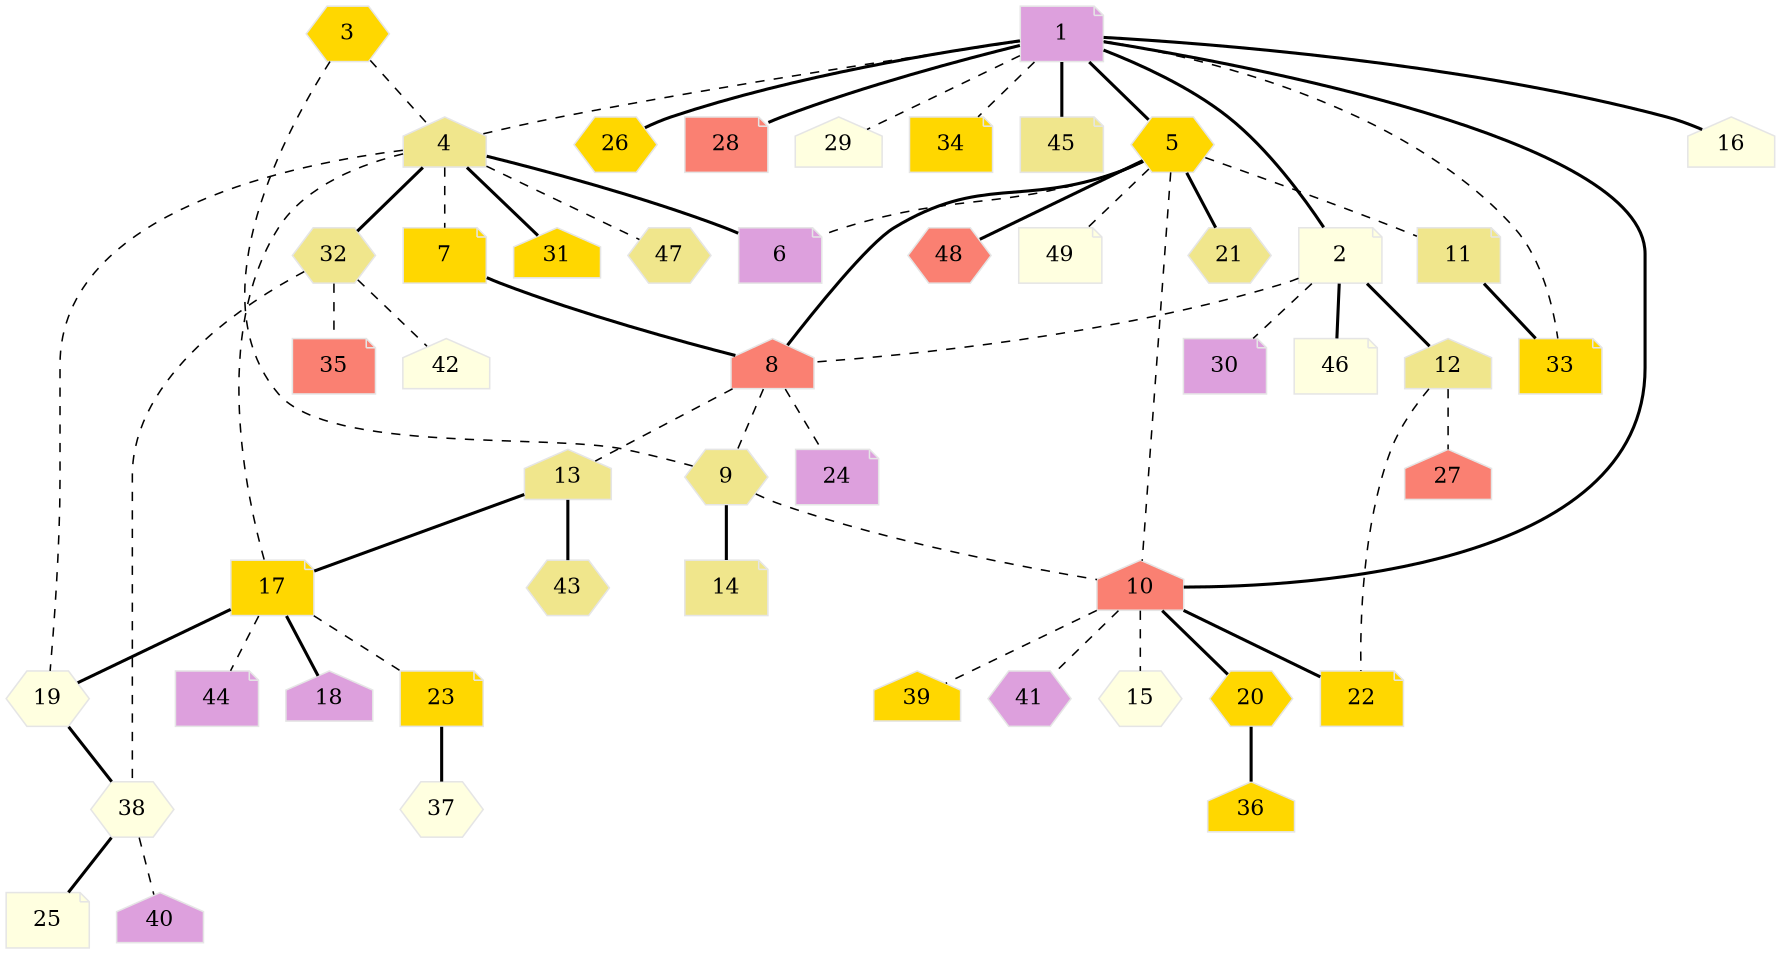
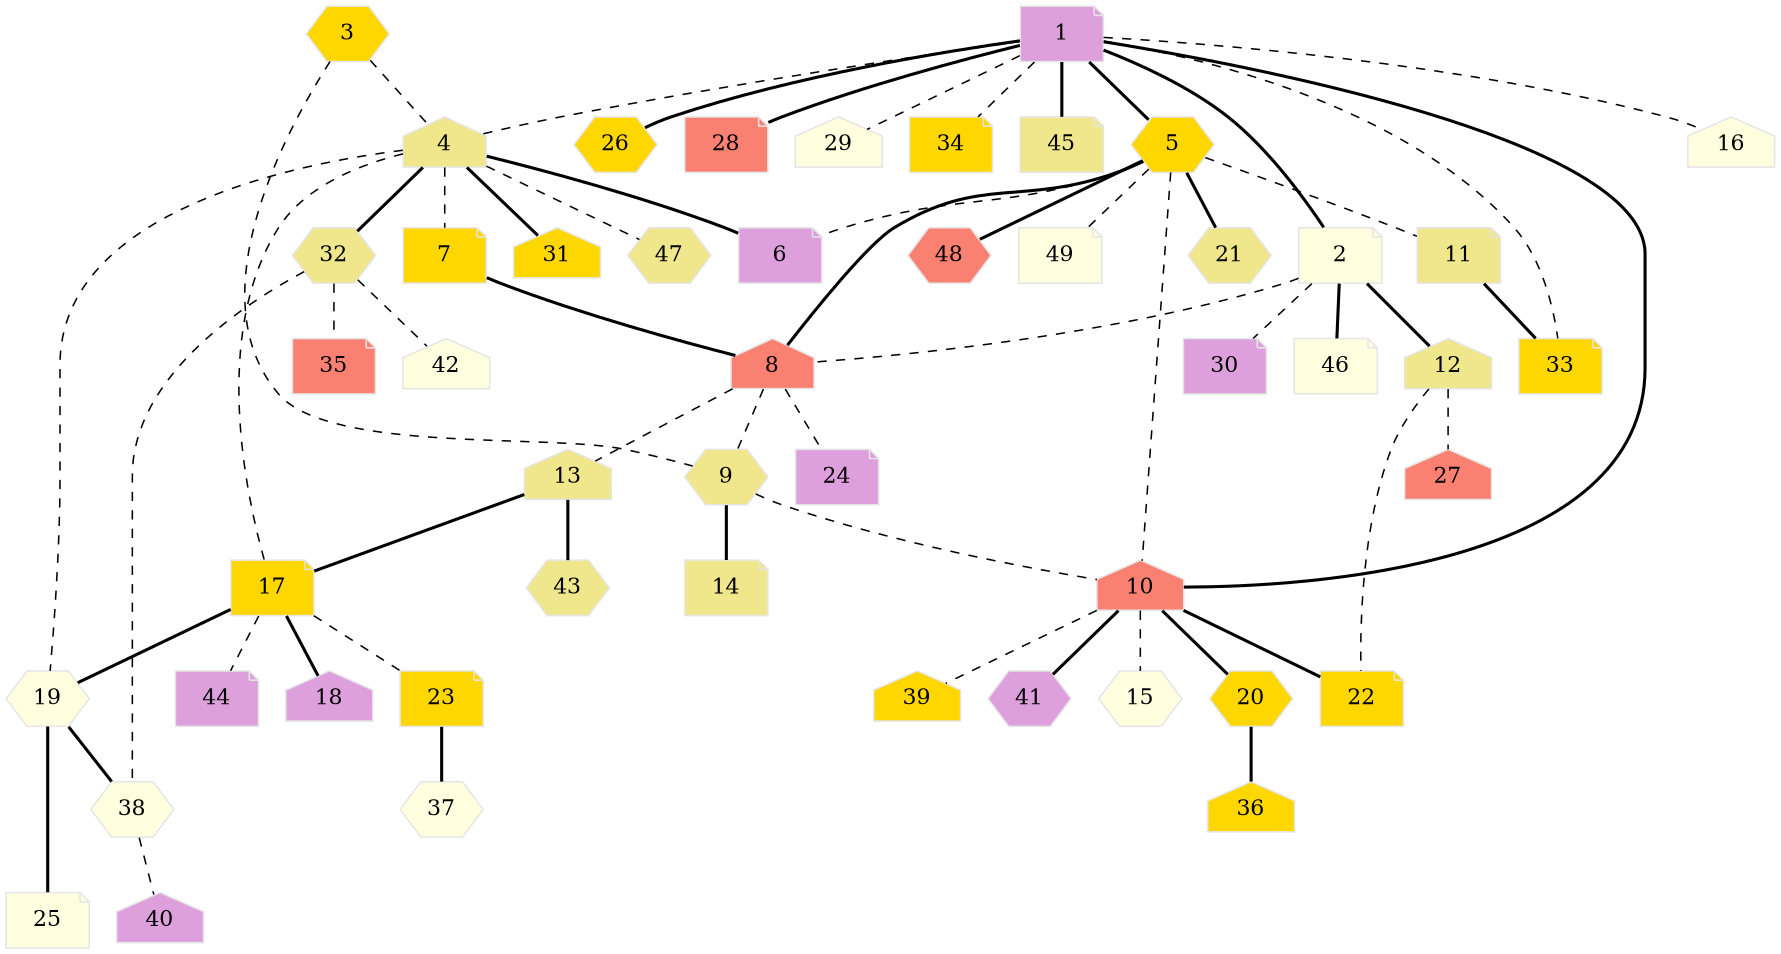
edge "1" -- "16": style bold -> dashed
edge "10" -- "41": style dashed -> bold
edge "38" -- "25": now "19" -- "25"
